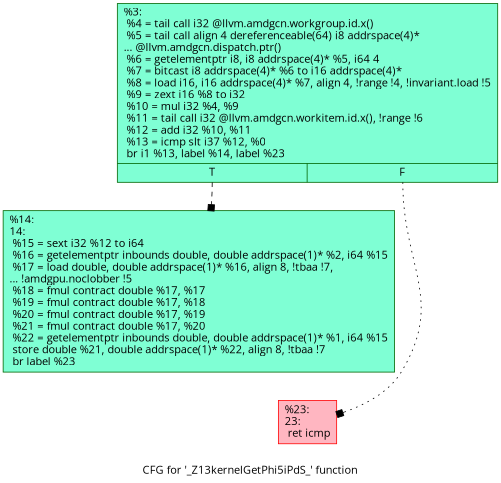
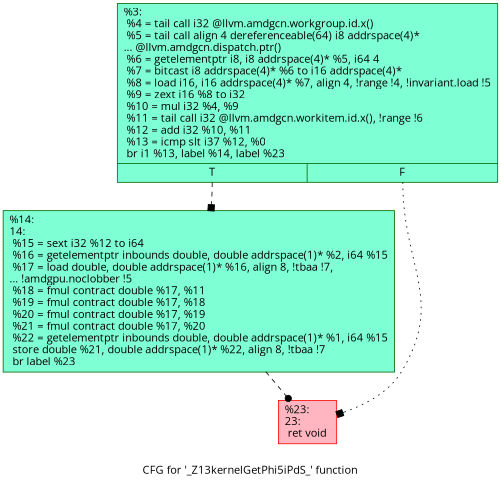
node "%14:": text "%18 = fmul contract double %17, %17" -> "%18 = fmul contract double %17, %11"
edge "%14:" -> "%23:": added
node "%23:": text "ret icmp" -> "ret void"
